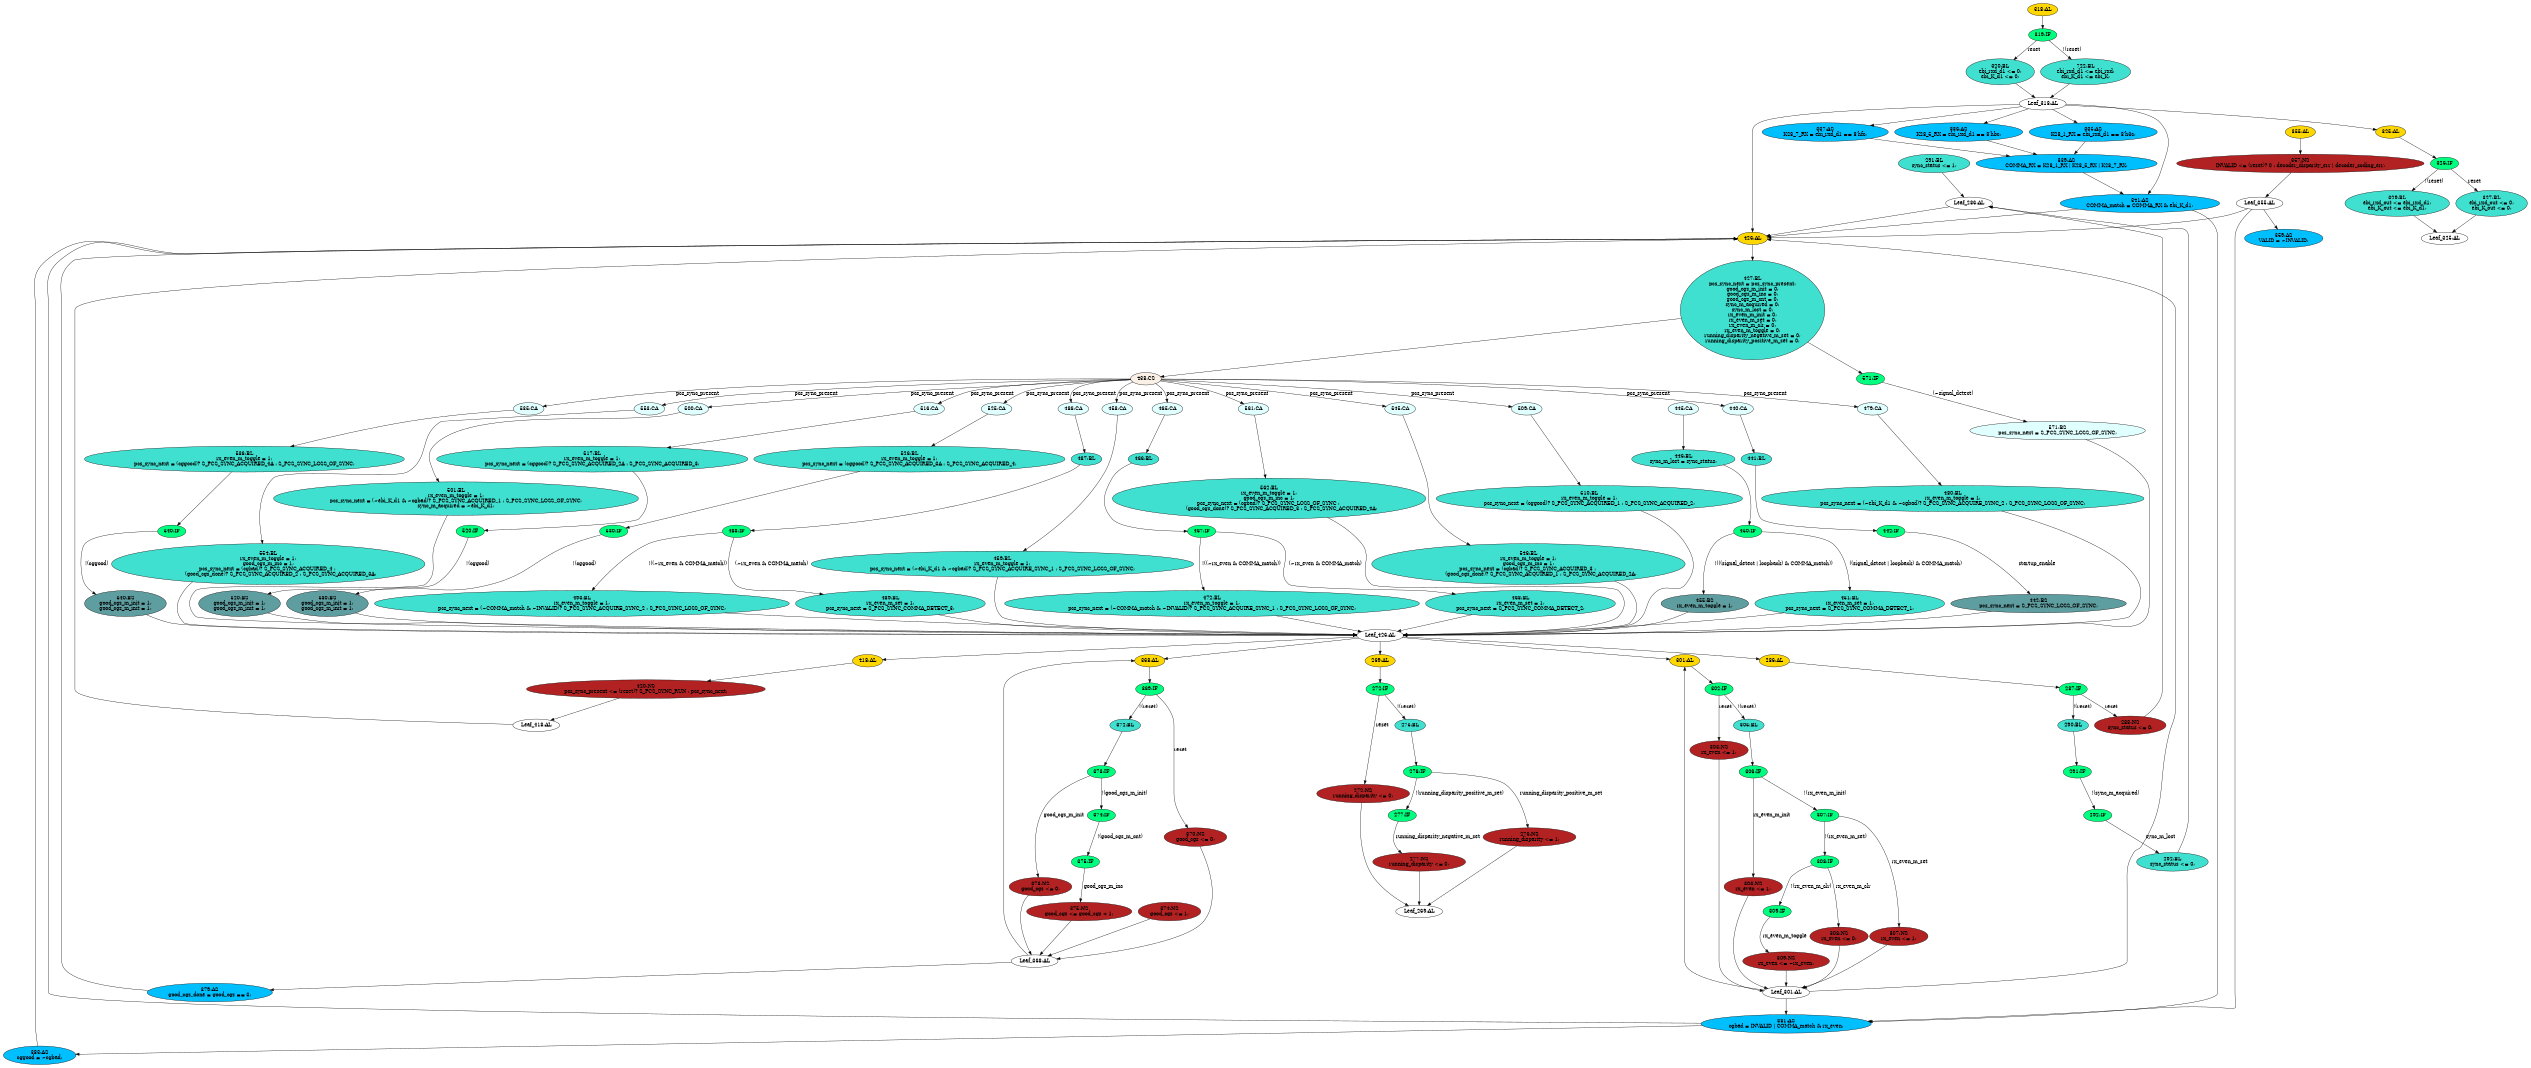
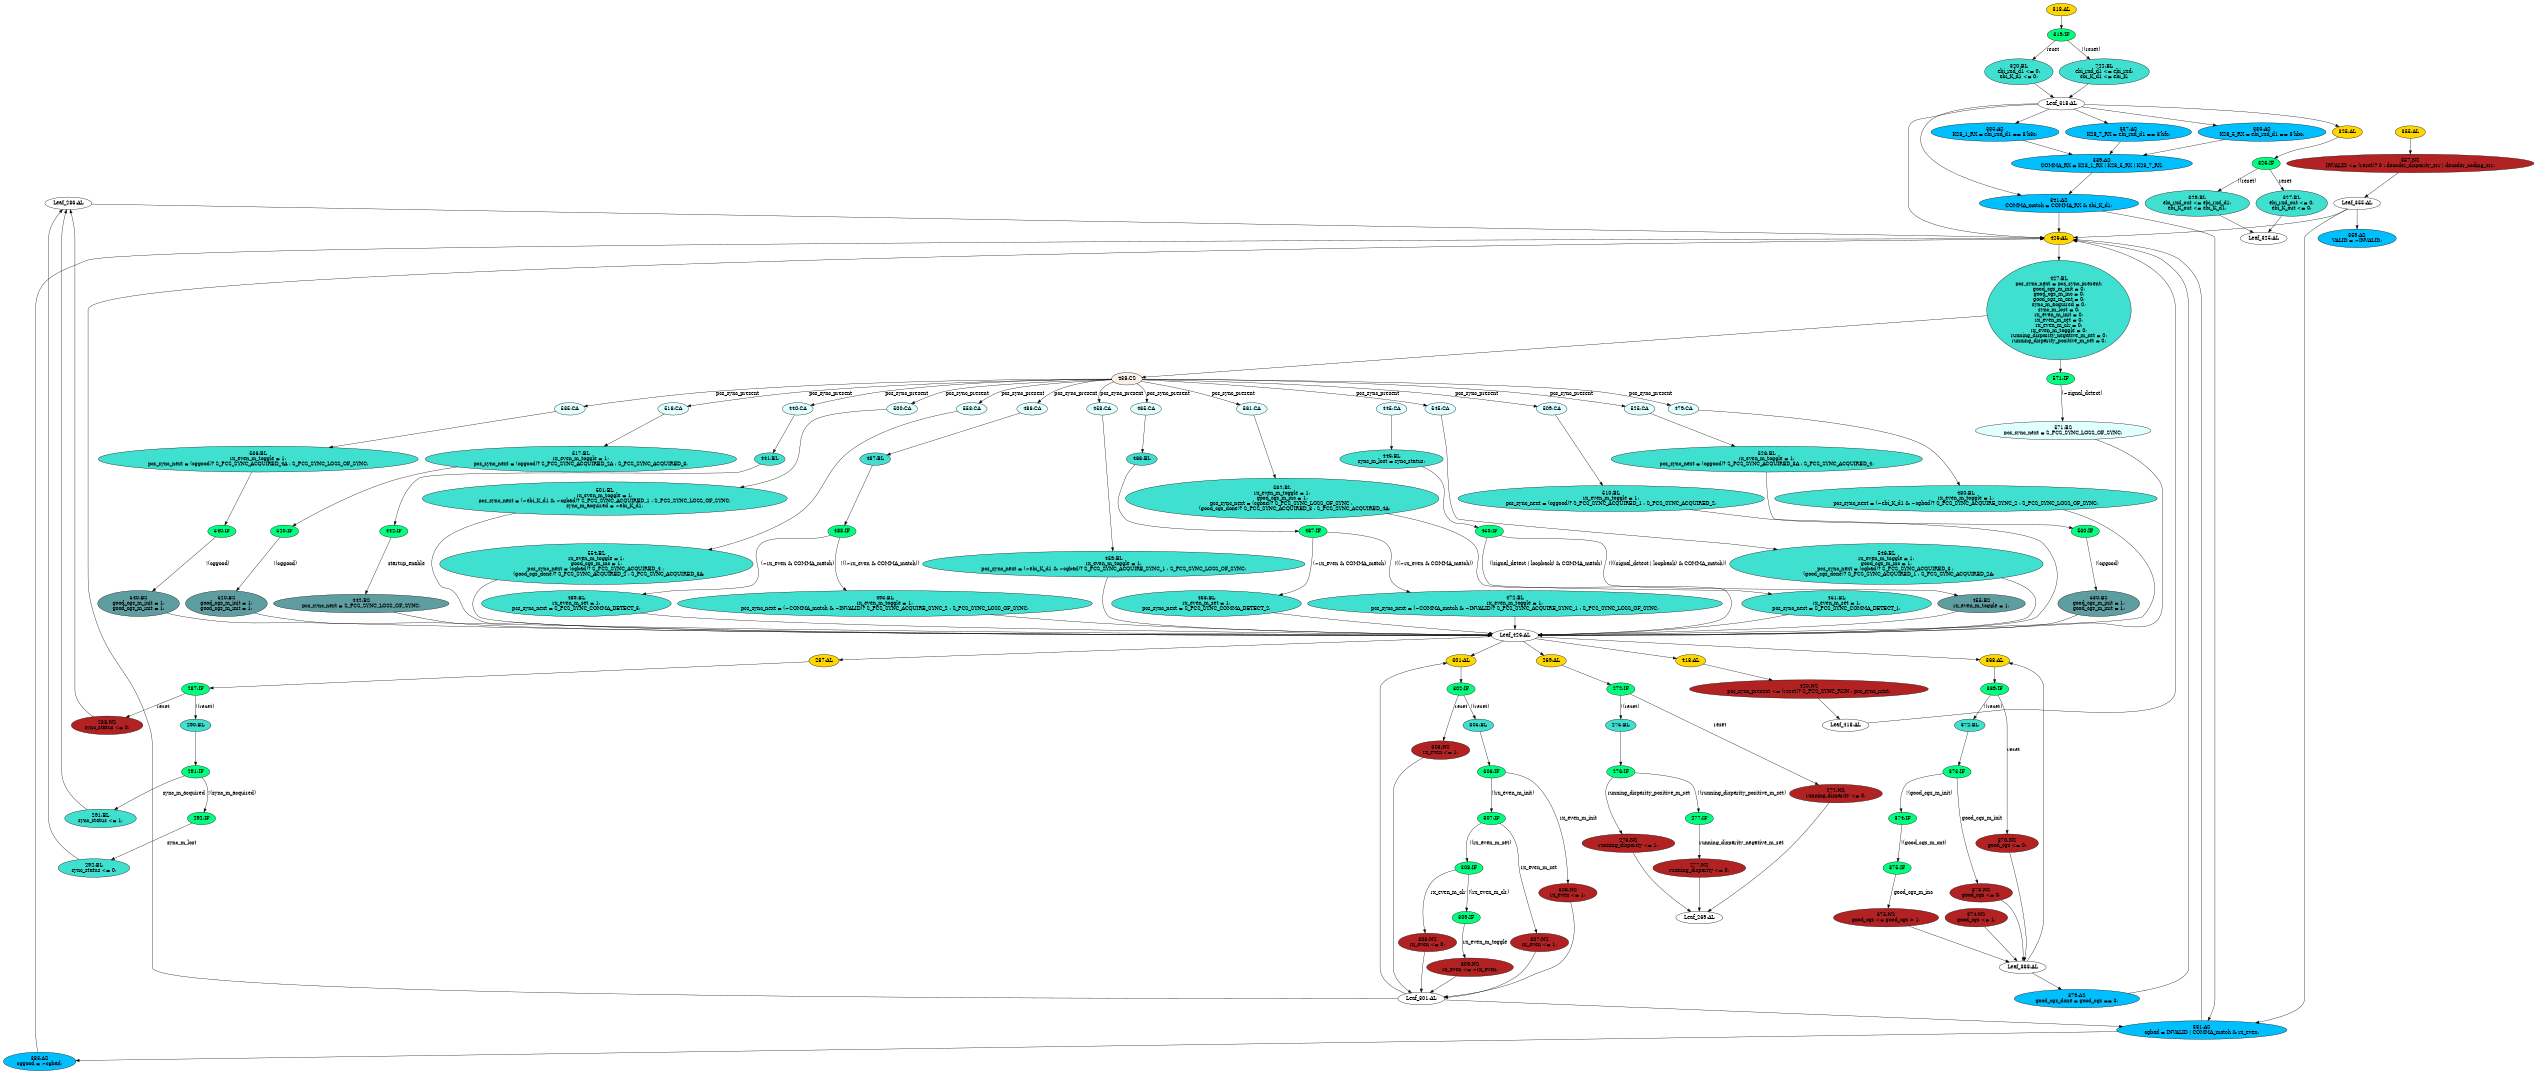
node "286:AL": label "286:AL" -> "287:AL"
edge "291:IF" -> "291:BL sync_status <= 1;": added, label "sync_m_acquired"
